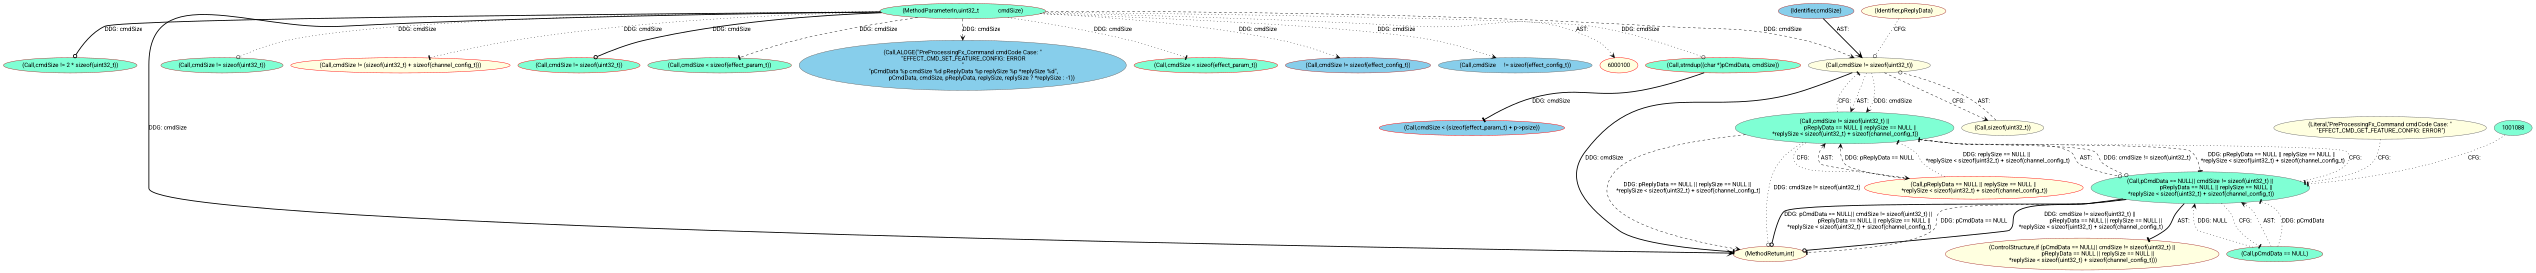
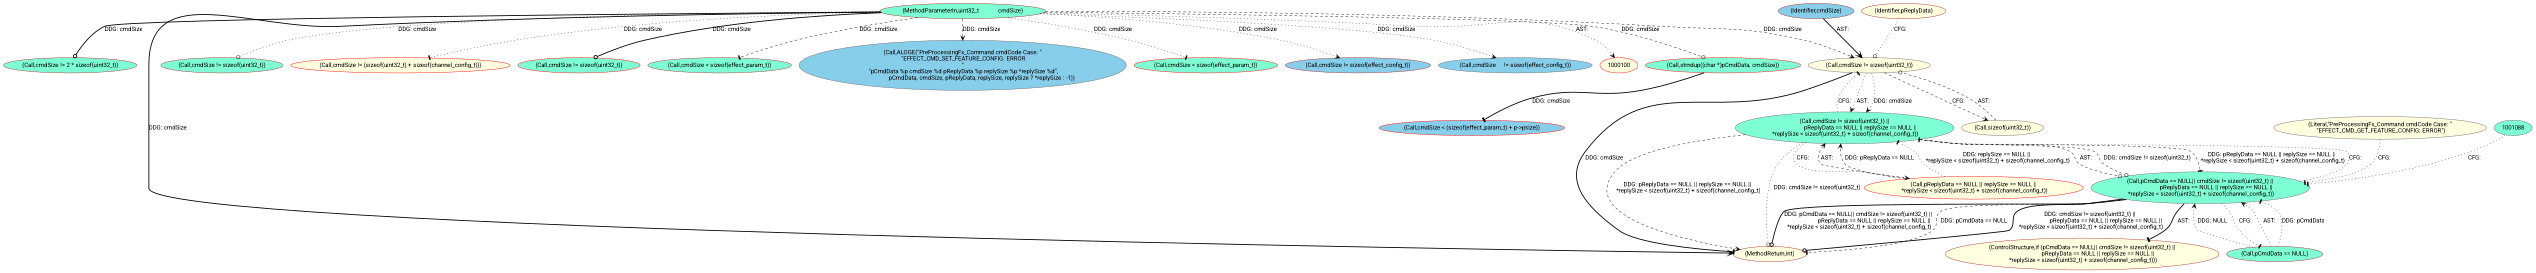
edge "(MethodParameterIn,uint32_t            cmdSize)" -> "(Call,strndup((char *)pCmdData, cmdSize))": style dotted -> dashed
node "6000100": label "6000100" -> "1000100"
